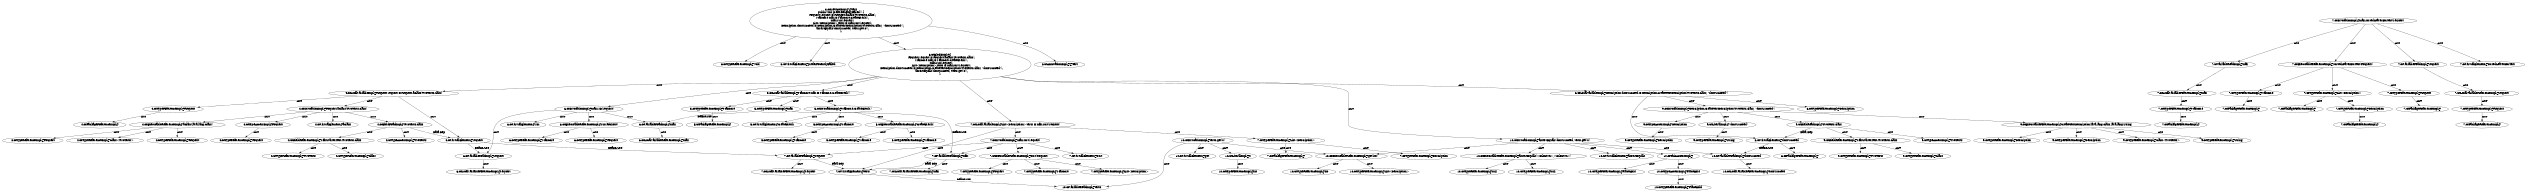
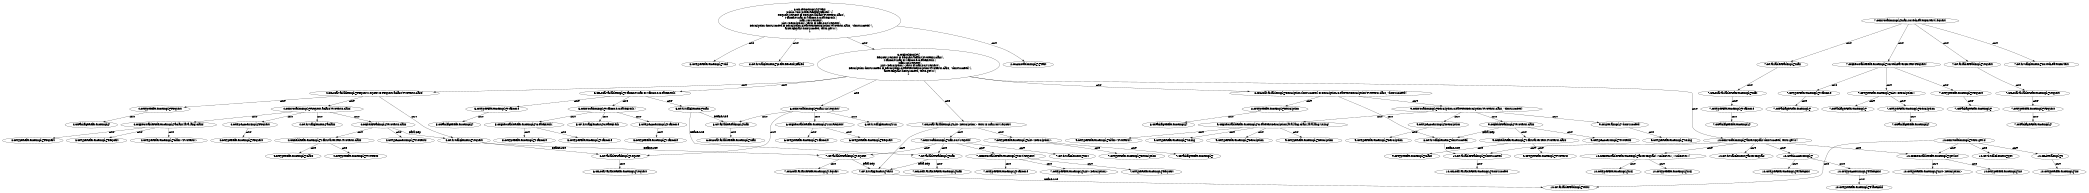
node "5:CtTypeReferenceImpl@max": label "5:CtTypeReferenceImpl@max" -> "5:CtVirtualElement@max"
edge "8:CtVirtualElement@dontSucceed" -> "8:CtPackageReferenceImpl@": now "8:CtTypeReferenceImpl@Description" -> "8:CtPackageReferenceImpl@"
